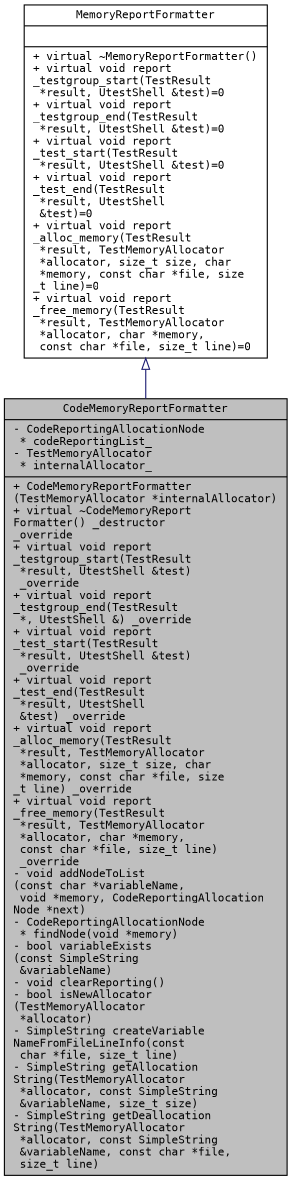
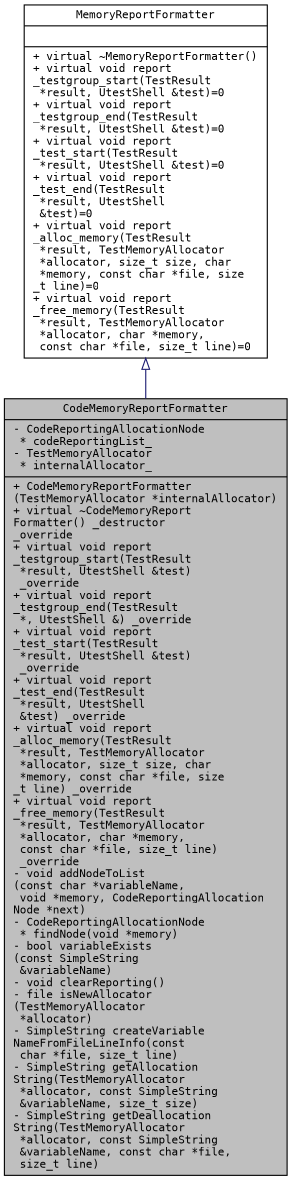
node "CodeMemoryReportFormatter": text "- bool isNewAllocator" -> "- file isNewAllocator"
